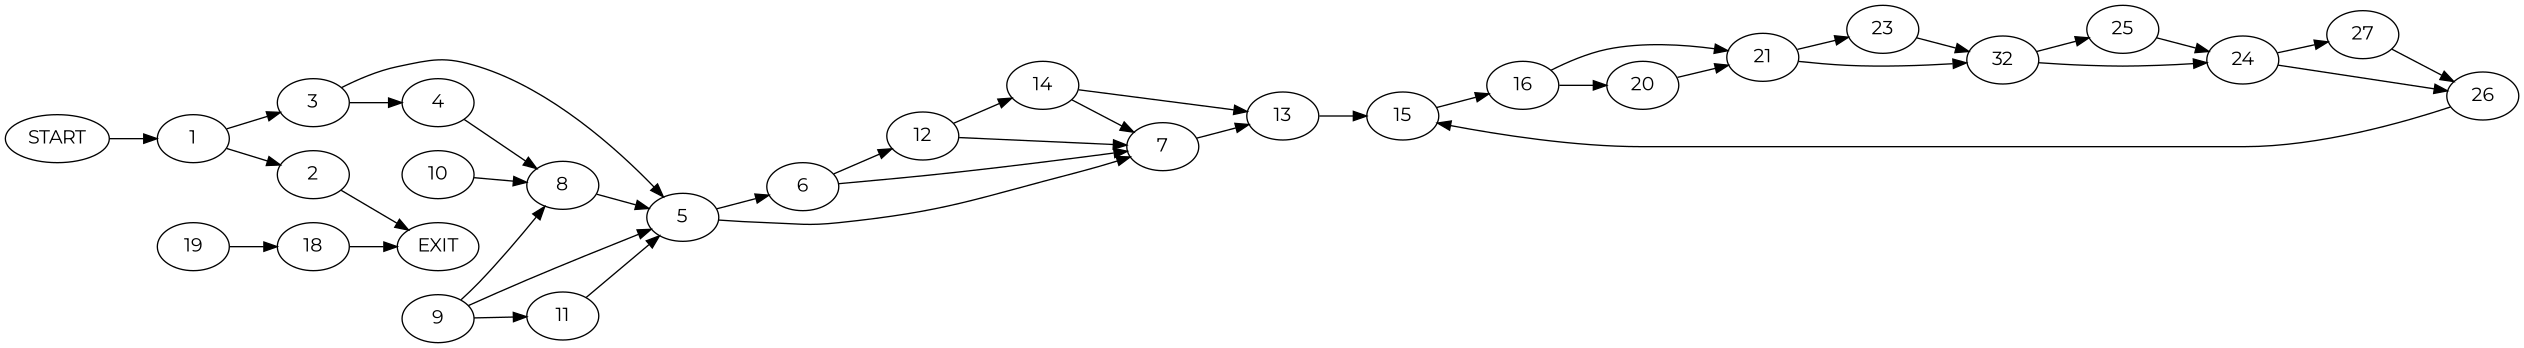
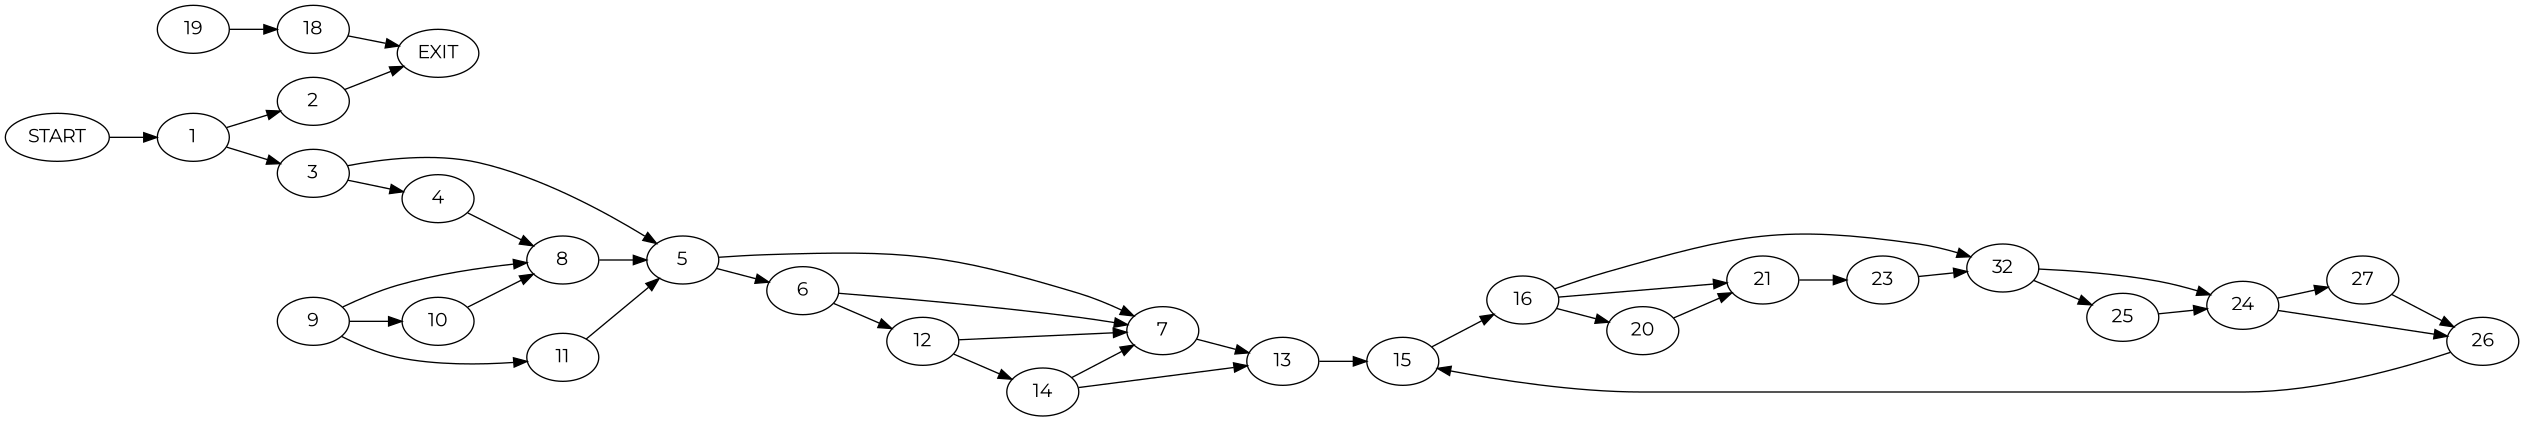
edge "21" -> "32": now "16" -> "32"
edge "9" -> "5": now "9" -> "10"
